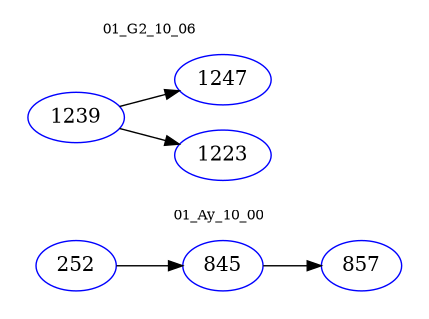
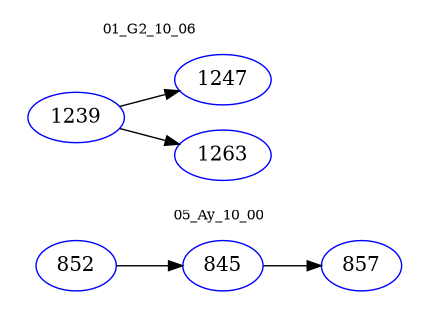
node "1223": label "1223" -> "1263"
cluster "01_Ay_10_00": label "01_Ay_10_00" -> "05_Ay_10_00"
node "252": label "252" -> "852"
